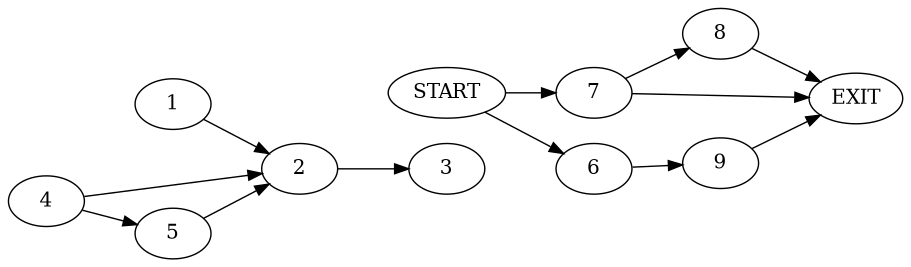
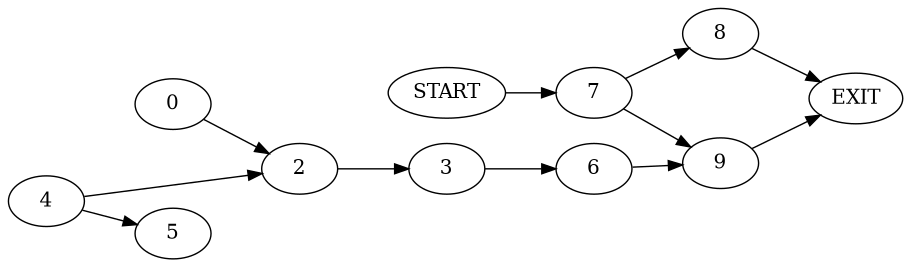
edge "7" -> "EXIT": now "7" -> "9"
node "1": label "1" -> "0"
edge "START" -> "6": now "3" -> "6"
edge "5" -> "2": removed
